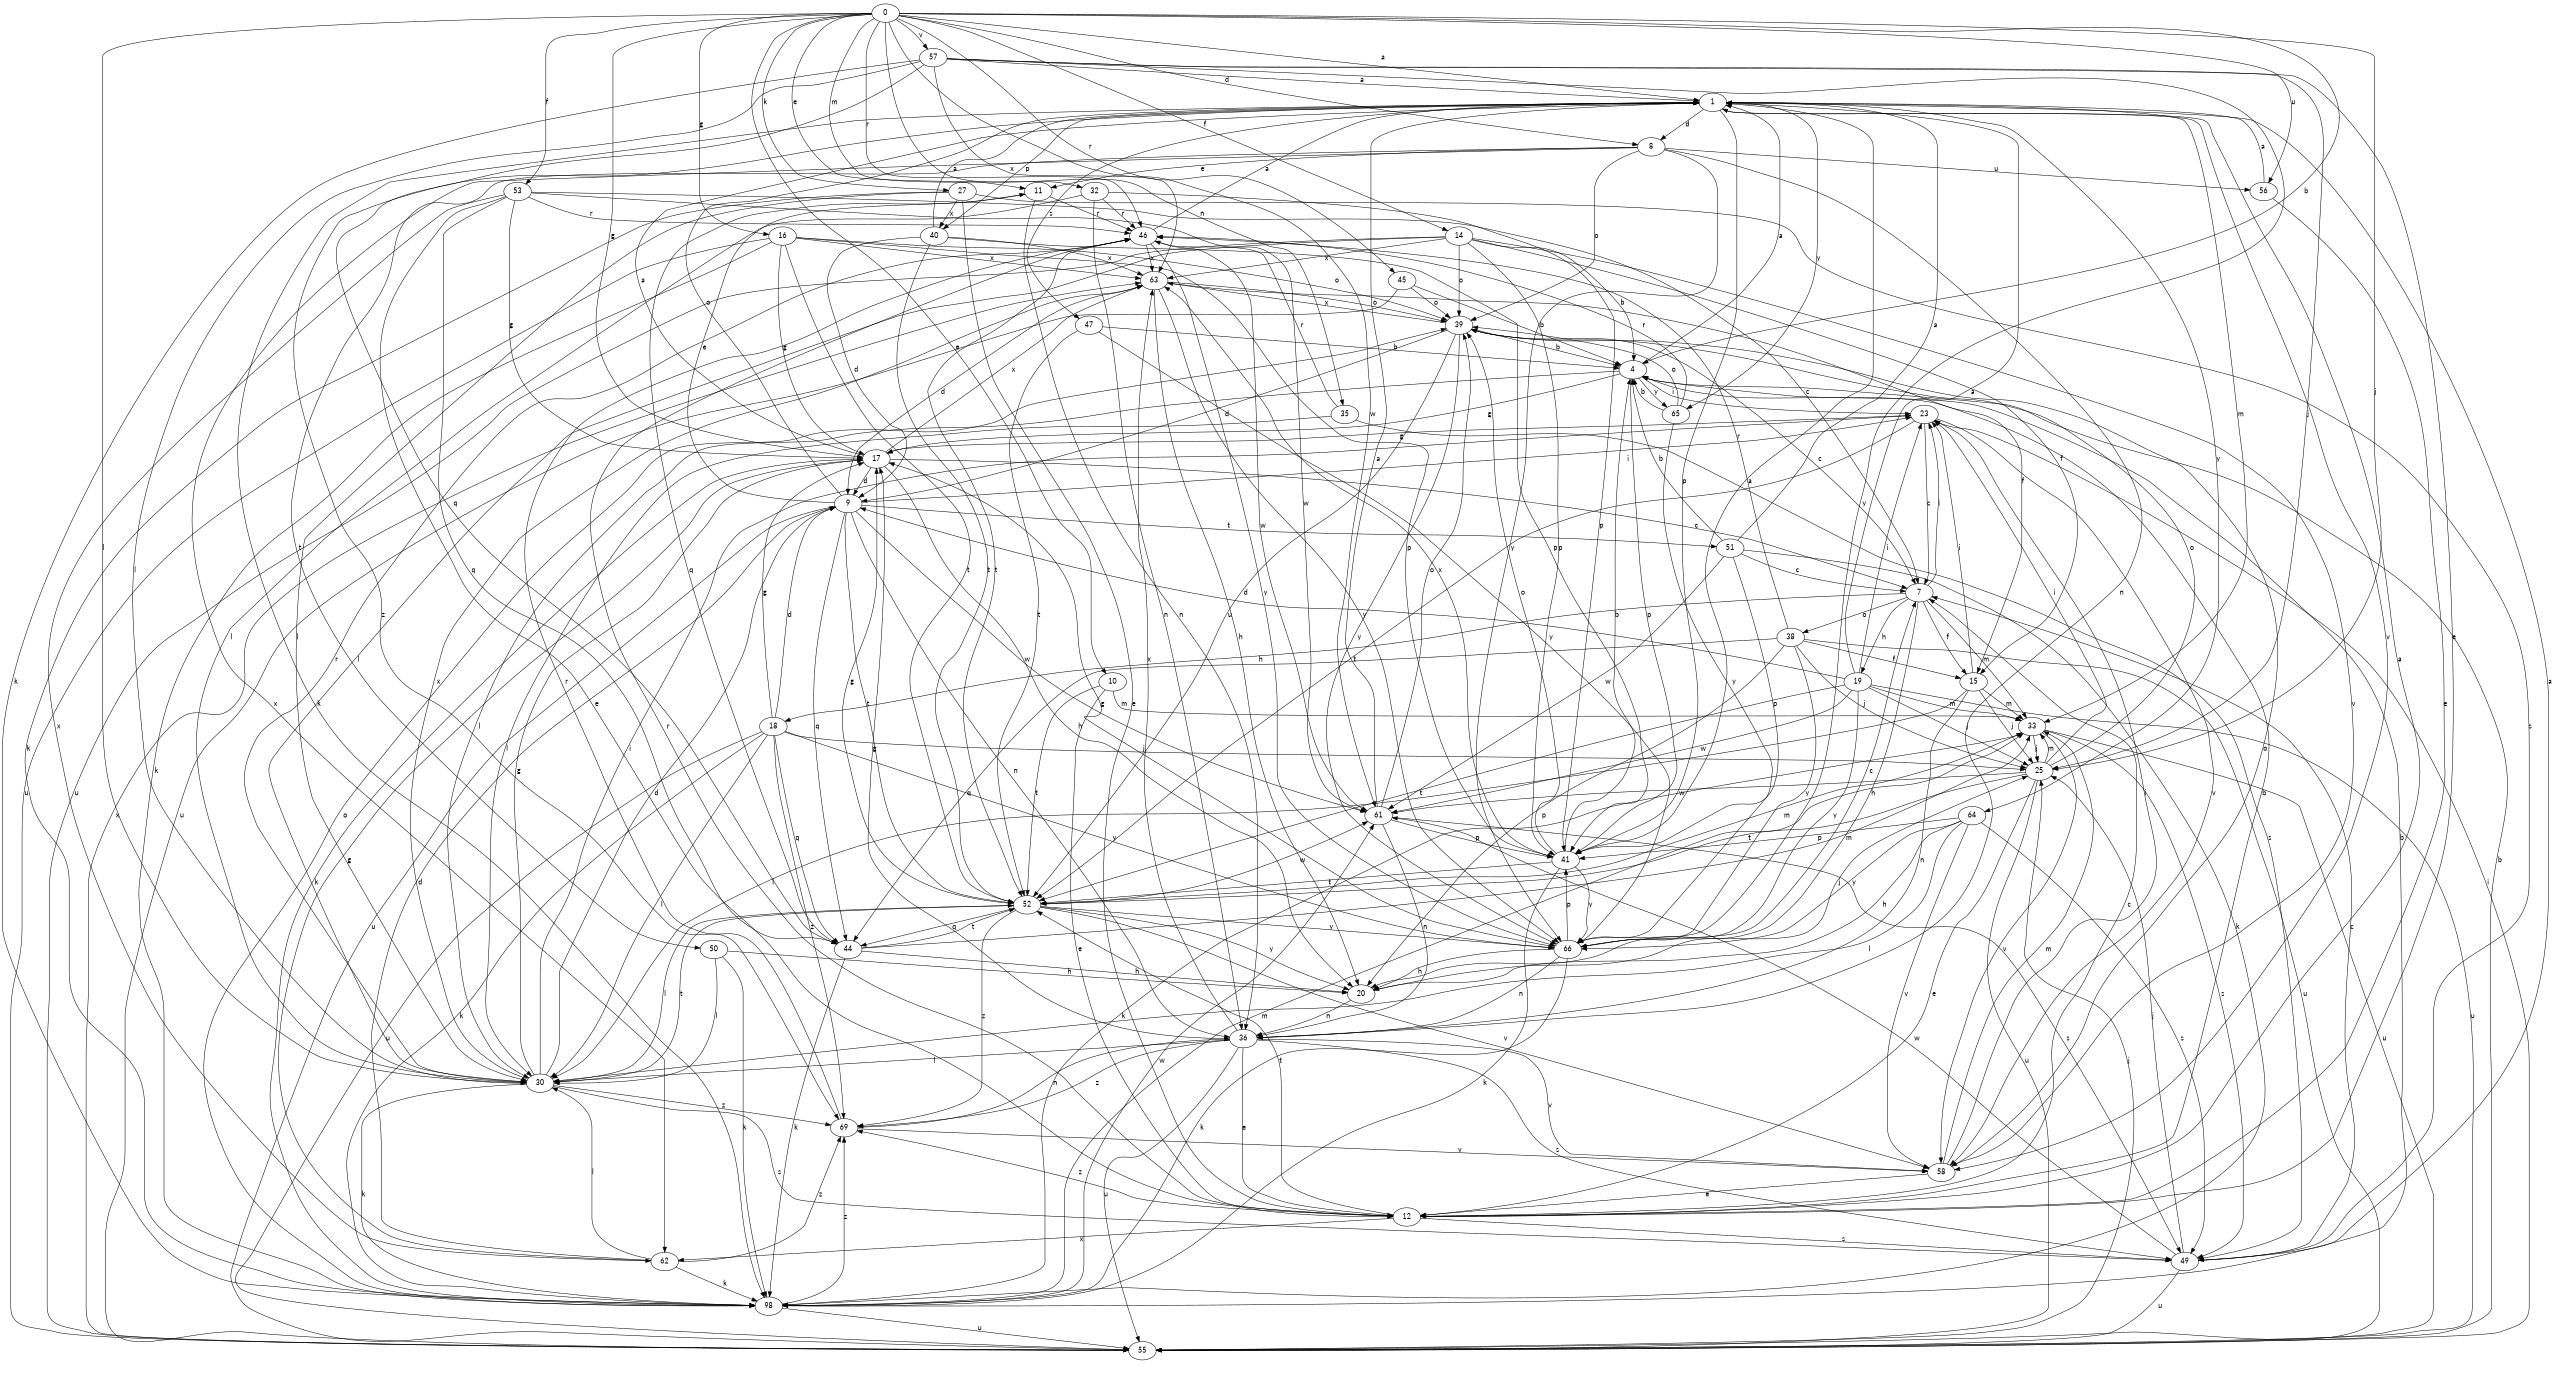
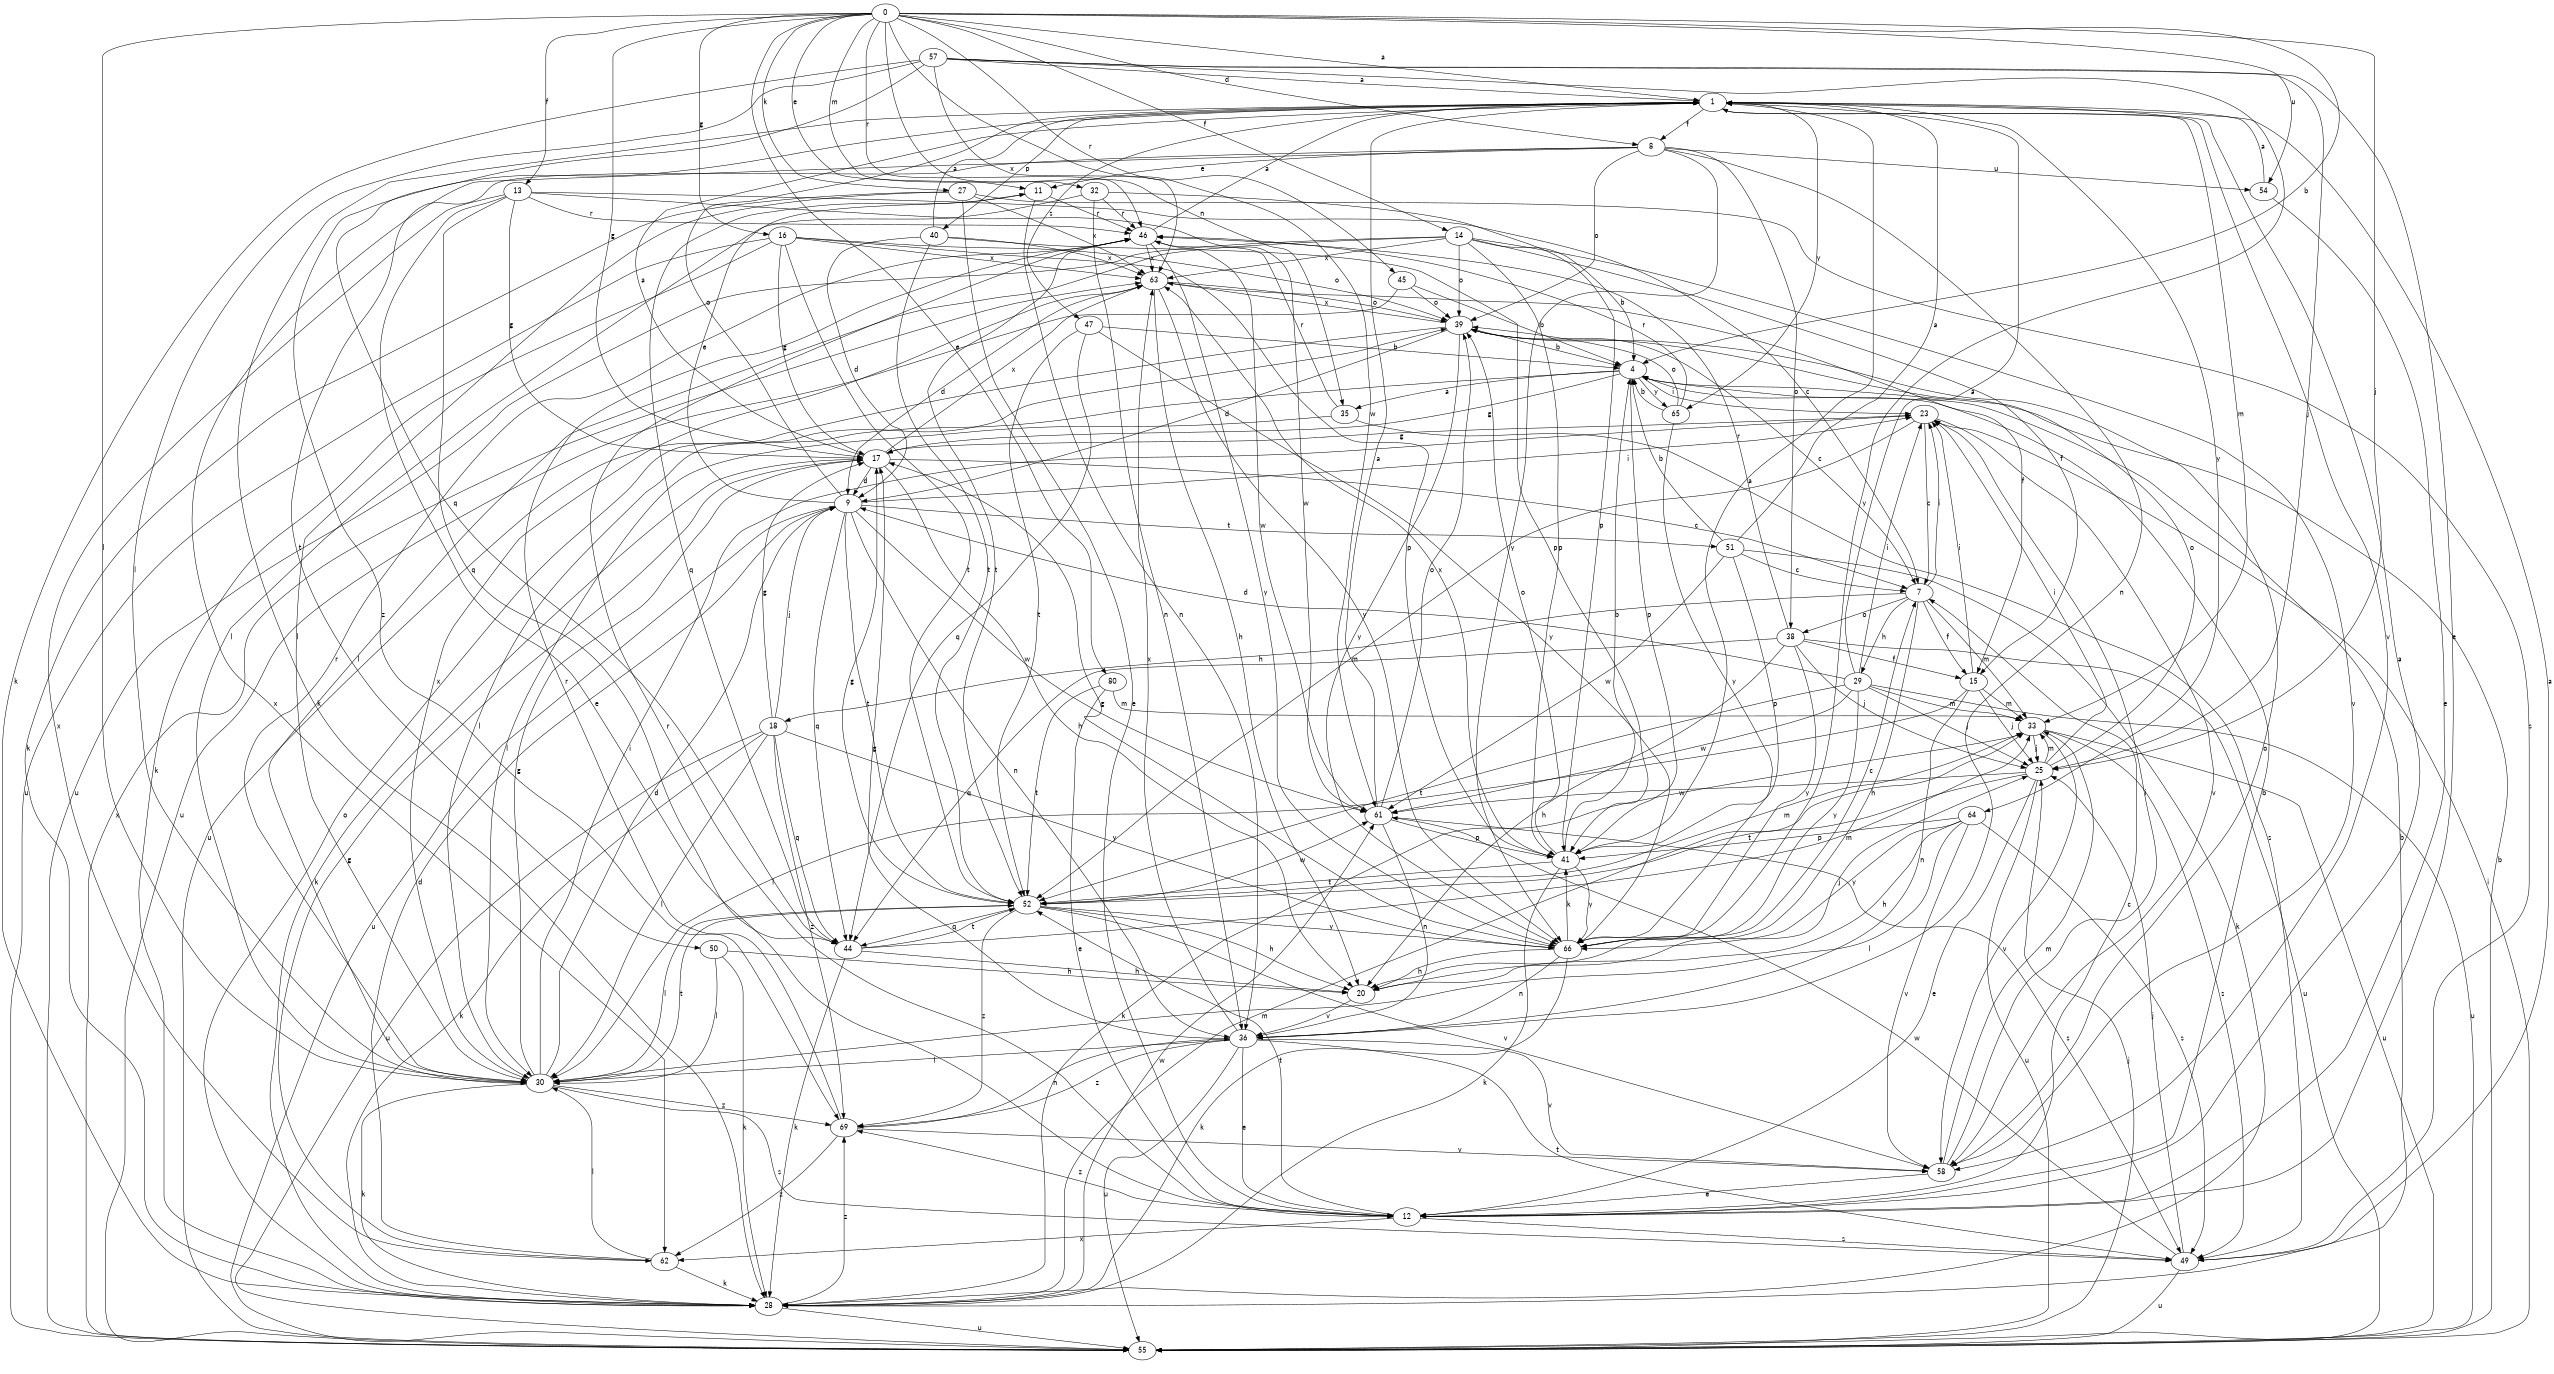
edge "0" -> "57": removed, label "v"
edge "1" -> "8": label "d" -> "f"
node "53": label "53" -> "13"
node "56": label "56" -> "54"
edge "27" -> "40": now "27" -> "63"
edge "4" -> "1": now "4" -> "35"
edge "8" -> "38": added, label "o"
edge "1" -> "41": removed, label "p"
edge "39" -> "52": now "39" -> "55"
edge "18" -> "9": label "d" -> "j"
edge "47" -> "44": added, label "q"
edge "23" -> "52": label "t" -> "m"
node "10": label "10" -> "80"
node "19": label "19" -> "29"
edge "18" -> "25": removed, label "j"
edge "38" -> "20": label "p" -> "h"
edge "49" -> "7": removed, label "c"
edge "66" -> "41": label "p" -> "k"
edge "52" -> "20": label "y" -> "h"
edge "20" -> "36": label "n" -> "v"
edge "36" -> "49": label "s" -> "t"
edge "62" -> "69": reversed
node "98": label "98" -> "28"
